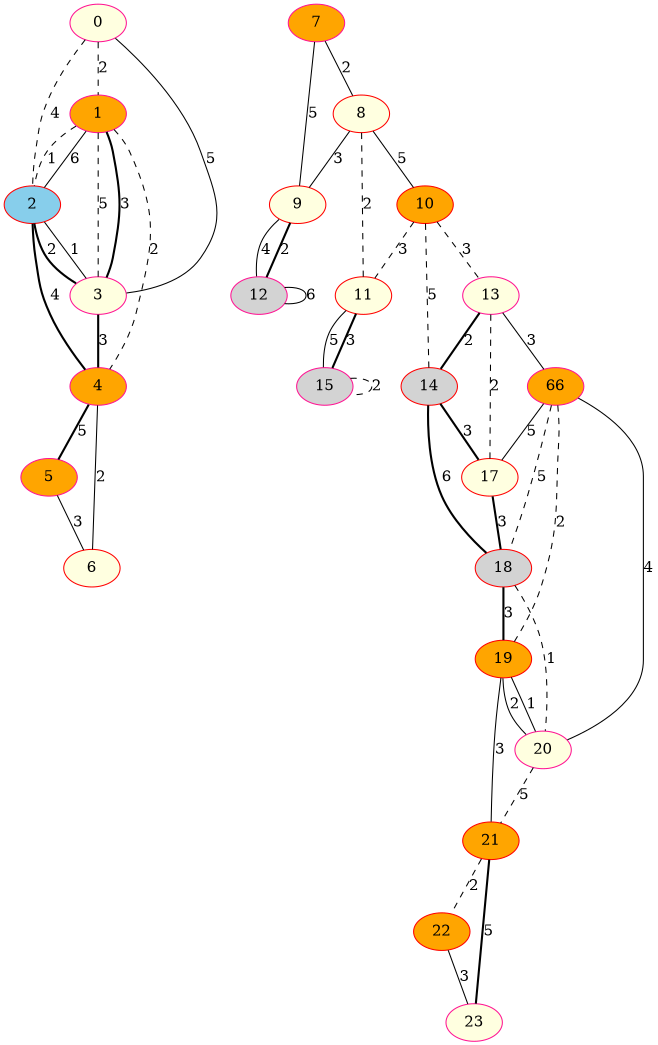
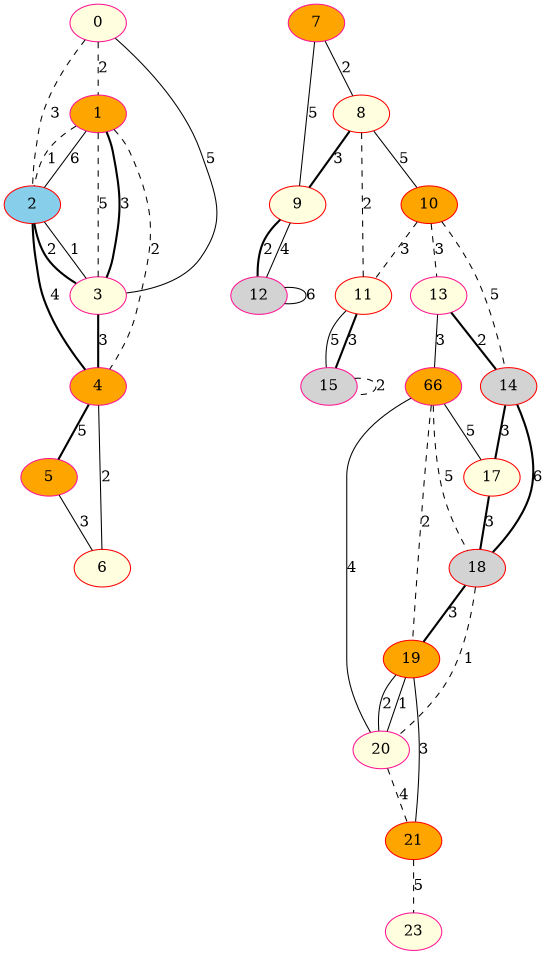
edge "0" -- "2": label "4" -> "3"
edge "8" -- "9": style solid -> bold
edge "13" -- "17": removed, label "2"
edge "20" -- "21": label "5" -> "4"
node "22": removed
edge "21" -- "23": style bold -> dashed
